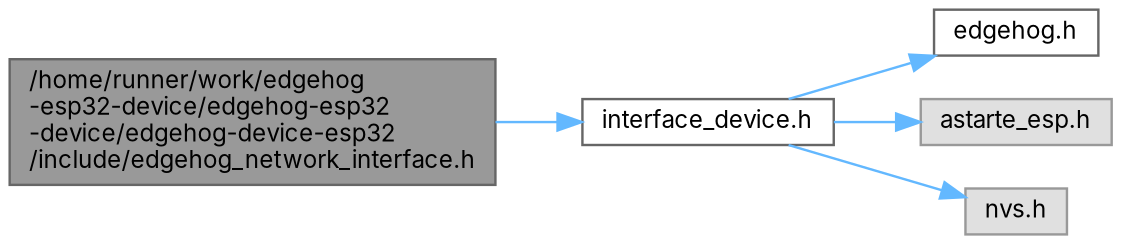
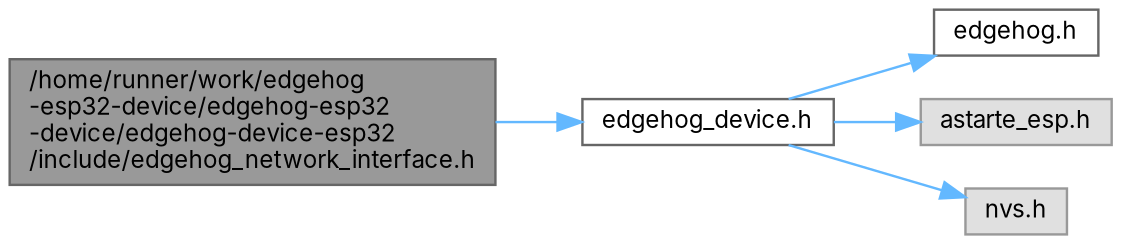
node "interface_device.h": label "interface_device.h" -> "edgehog_device.h"
